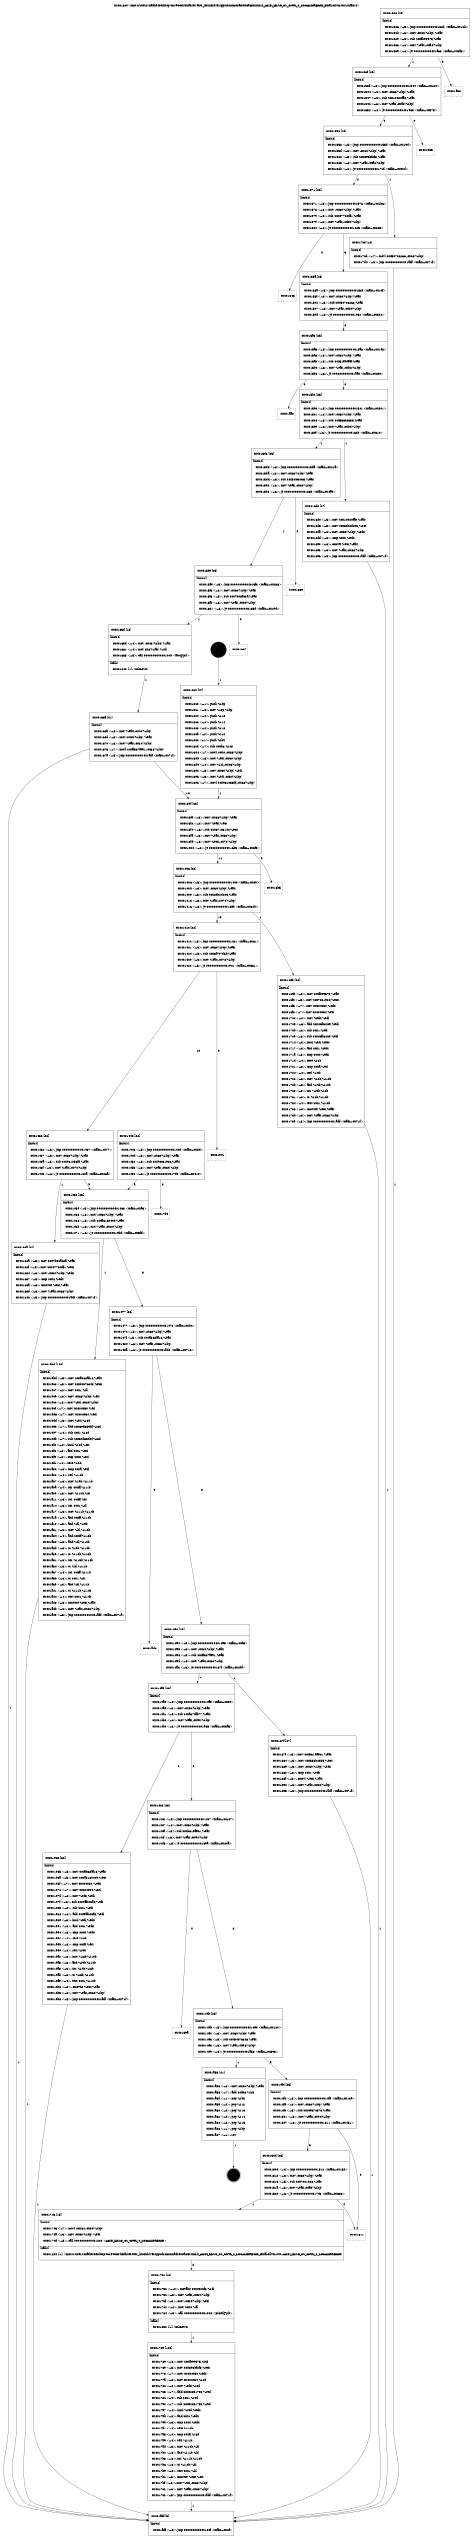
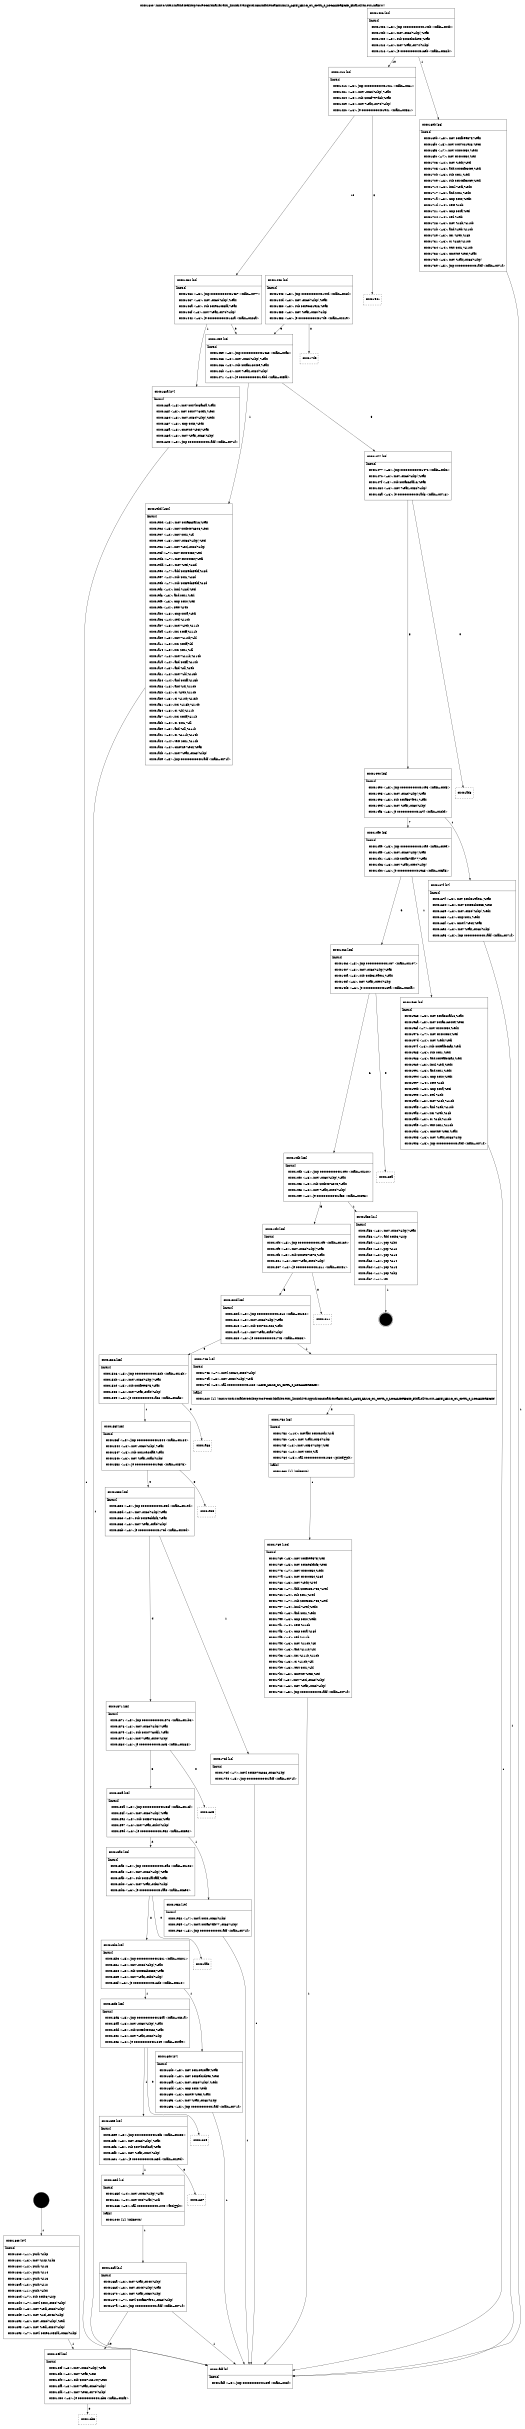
edge "0x4013ef [23]" -> "0x401406 [22]": removed, label "11"
node "0x401952 [19]": added
edge "0x40150d [25]" -> "0x401811": now "0x40150d [25]" -> "0x401526 [25]"
